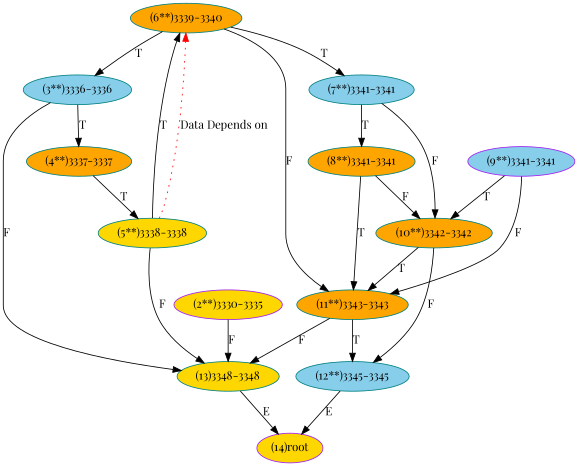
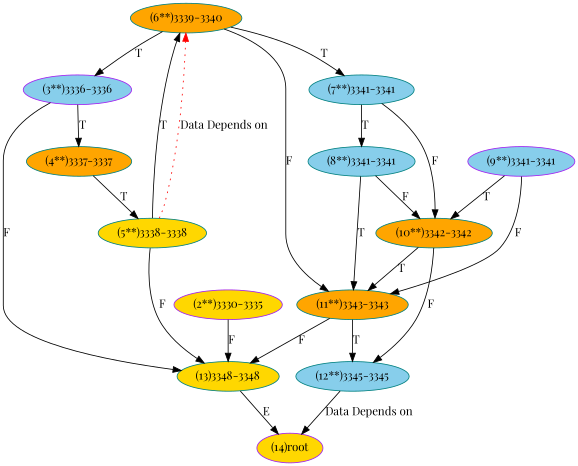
node "(3**)3336-3336": color teal -> purple
node "(8**)3341-3341": fillcolor orange -> skyblue
edge "(12**)3345-3345" -> "(14)root": label "E" -> "Data Depends on"
